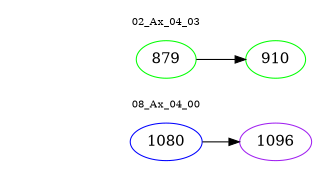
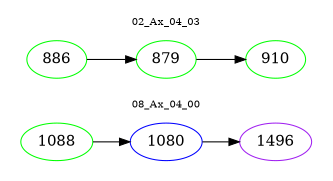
node "886": added
node "1088": added
node "1096": label "1096" -> "1496"
